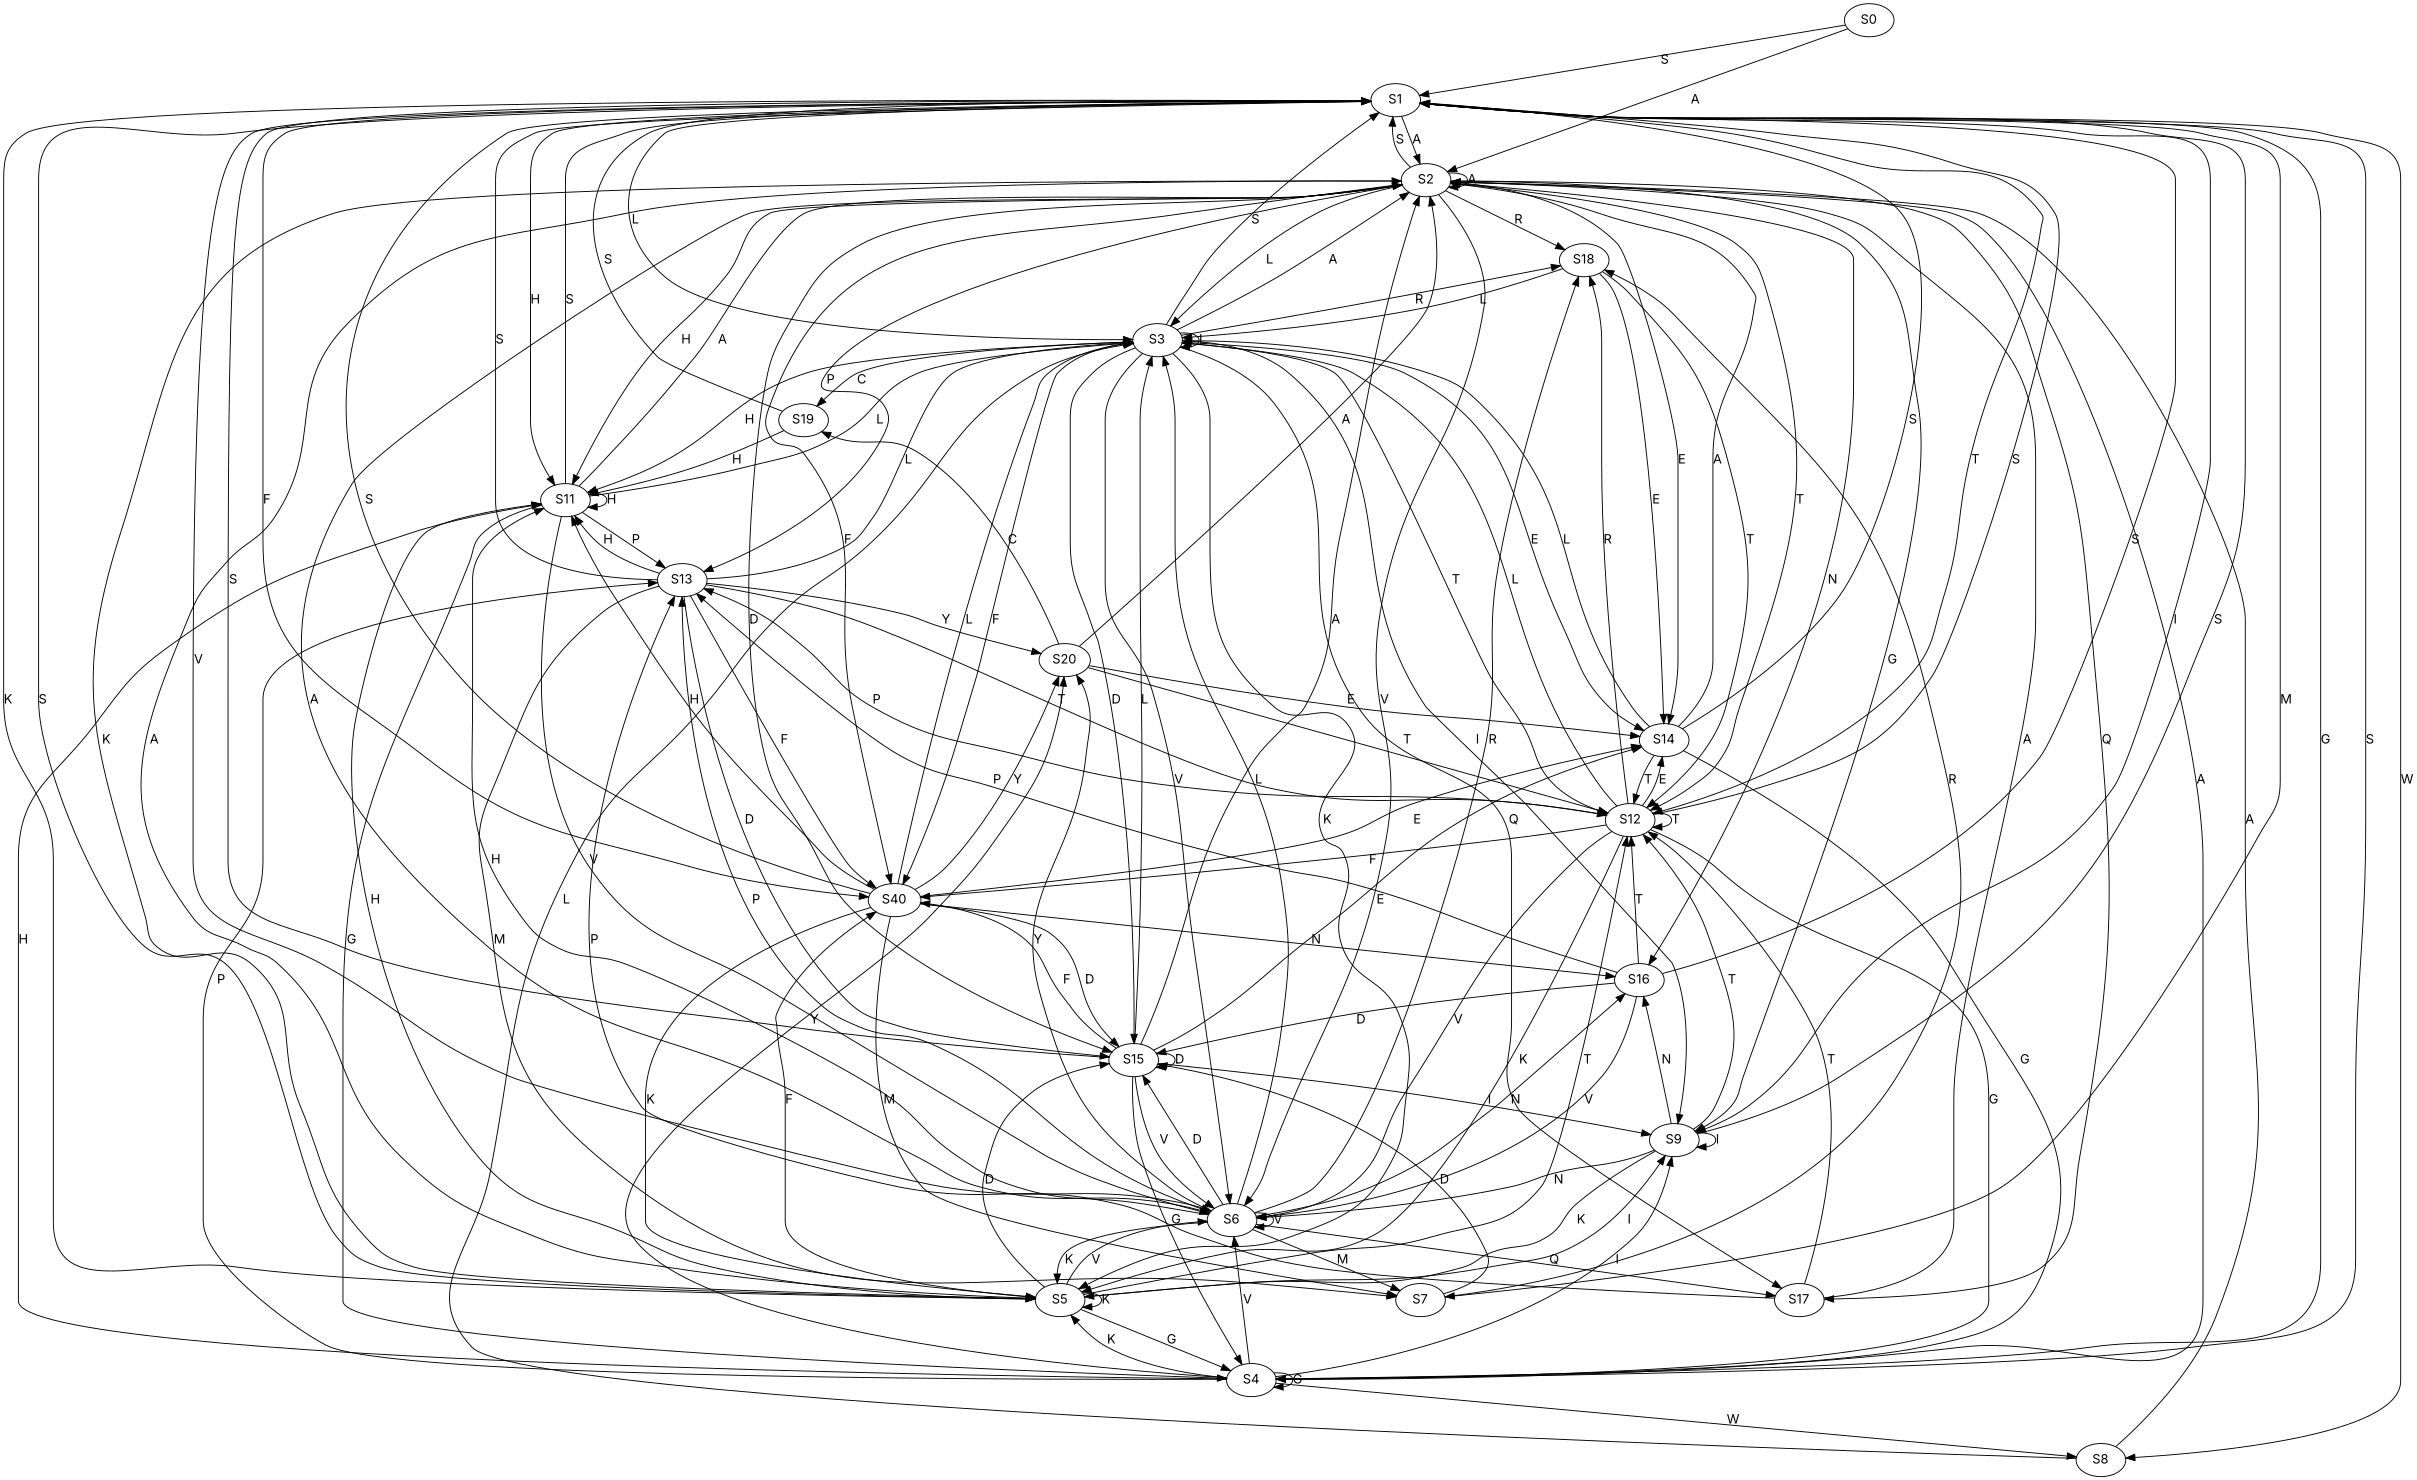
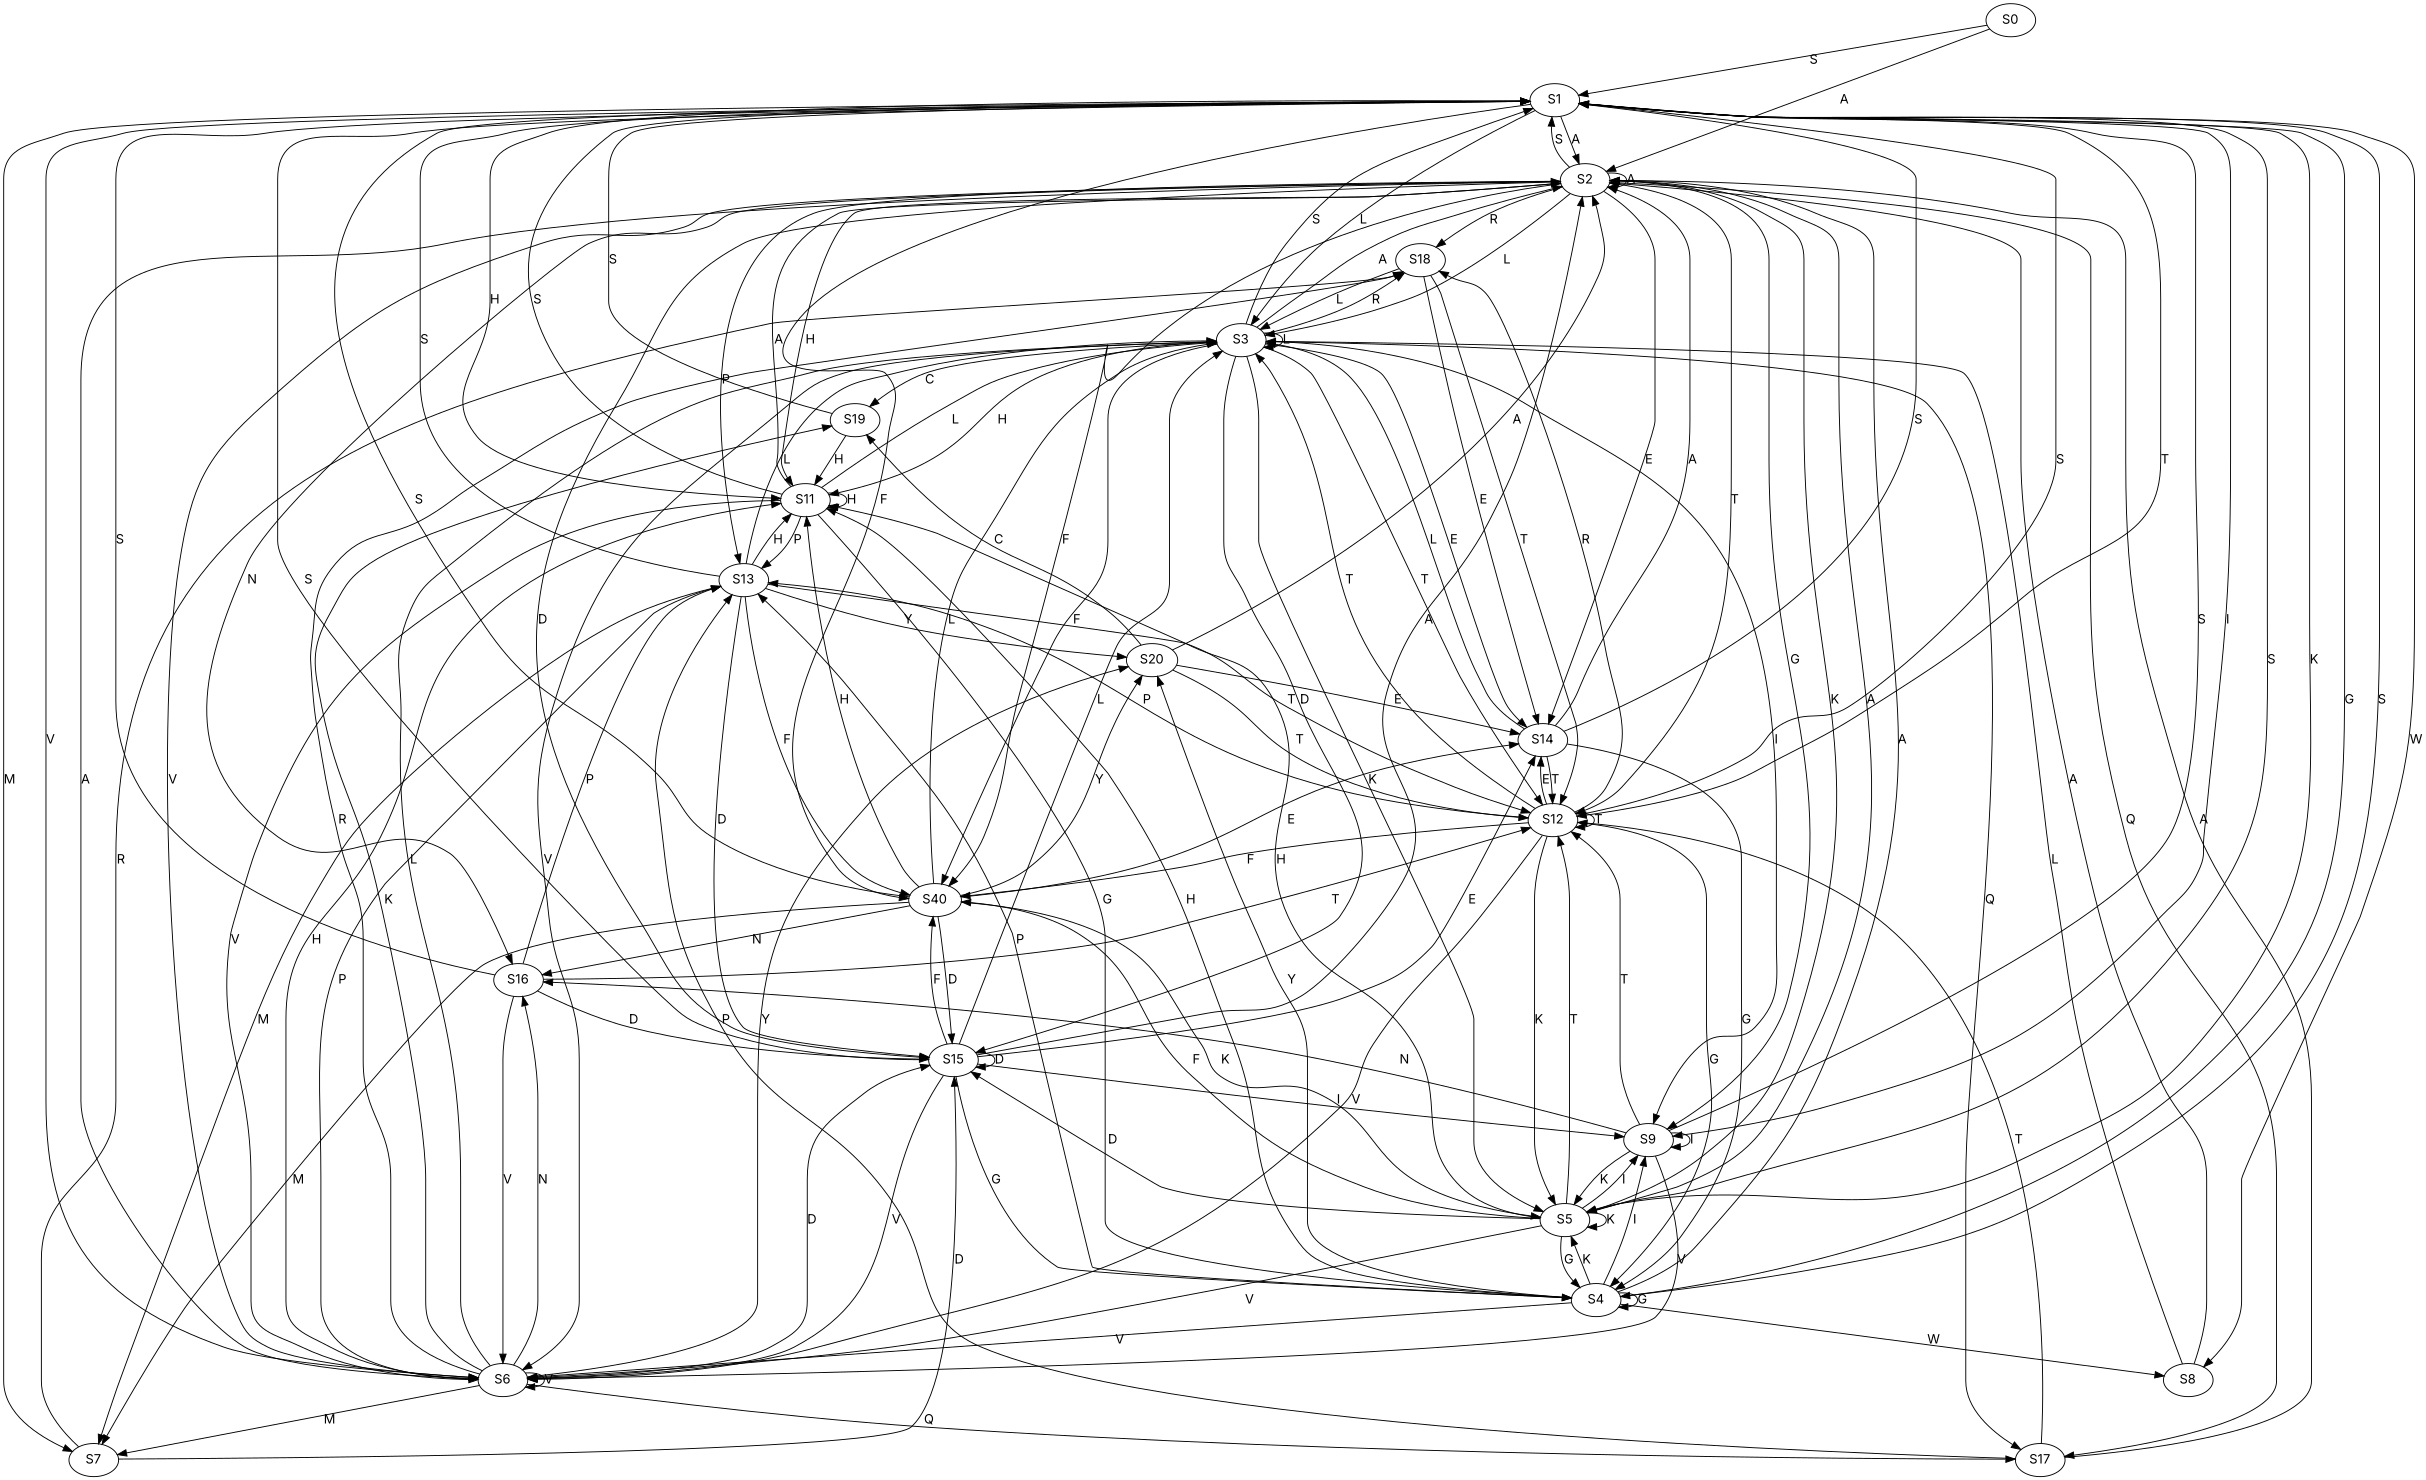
edge "S12" -> "S3": label "L" -> "T"
edge "S9" -> "S6": label "N" -> "V"
edge "S6" -> "S5": now "S6" -> "S19"
